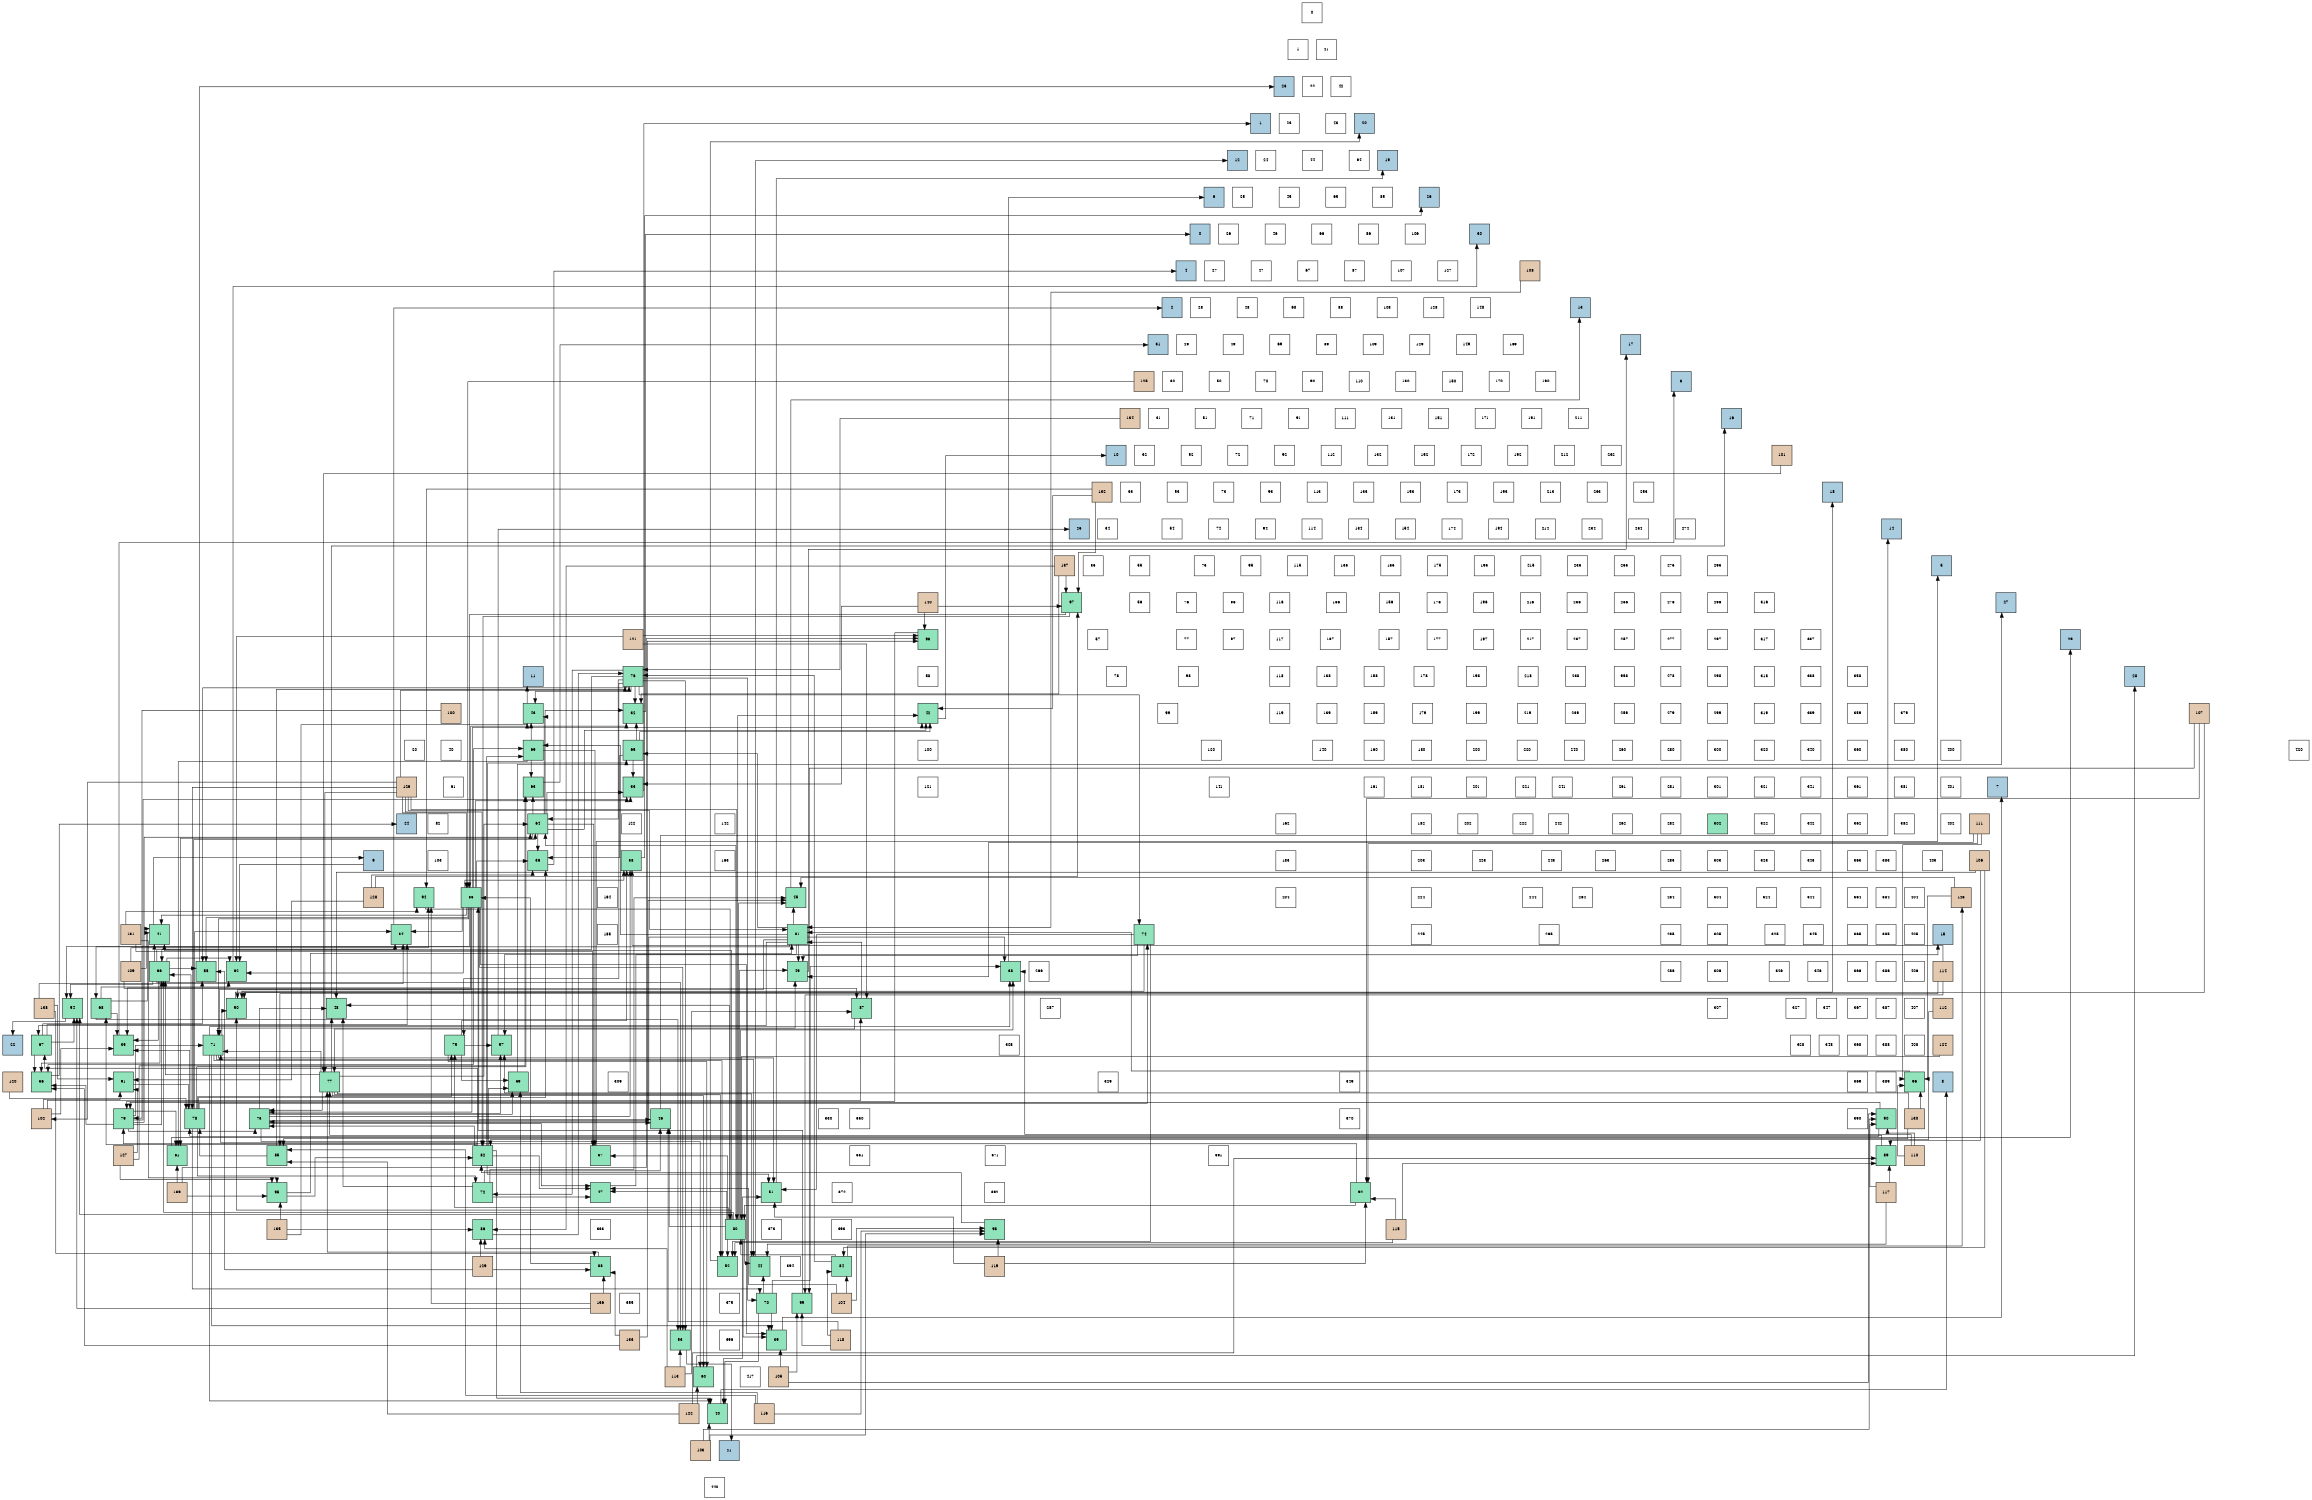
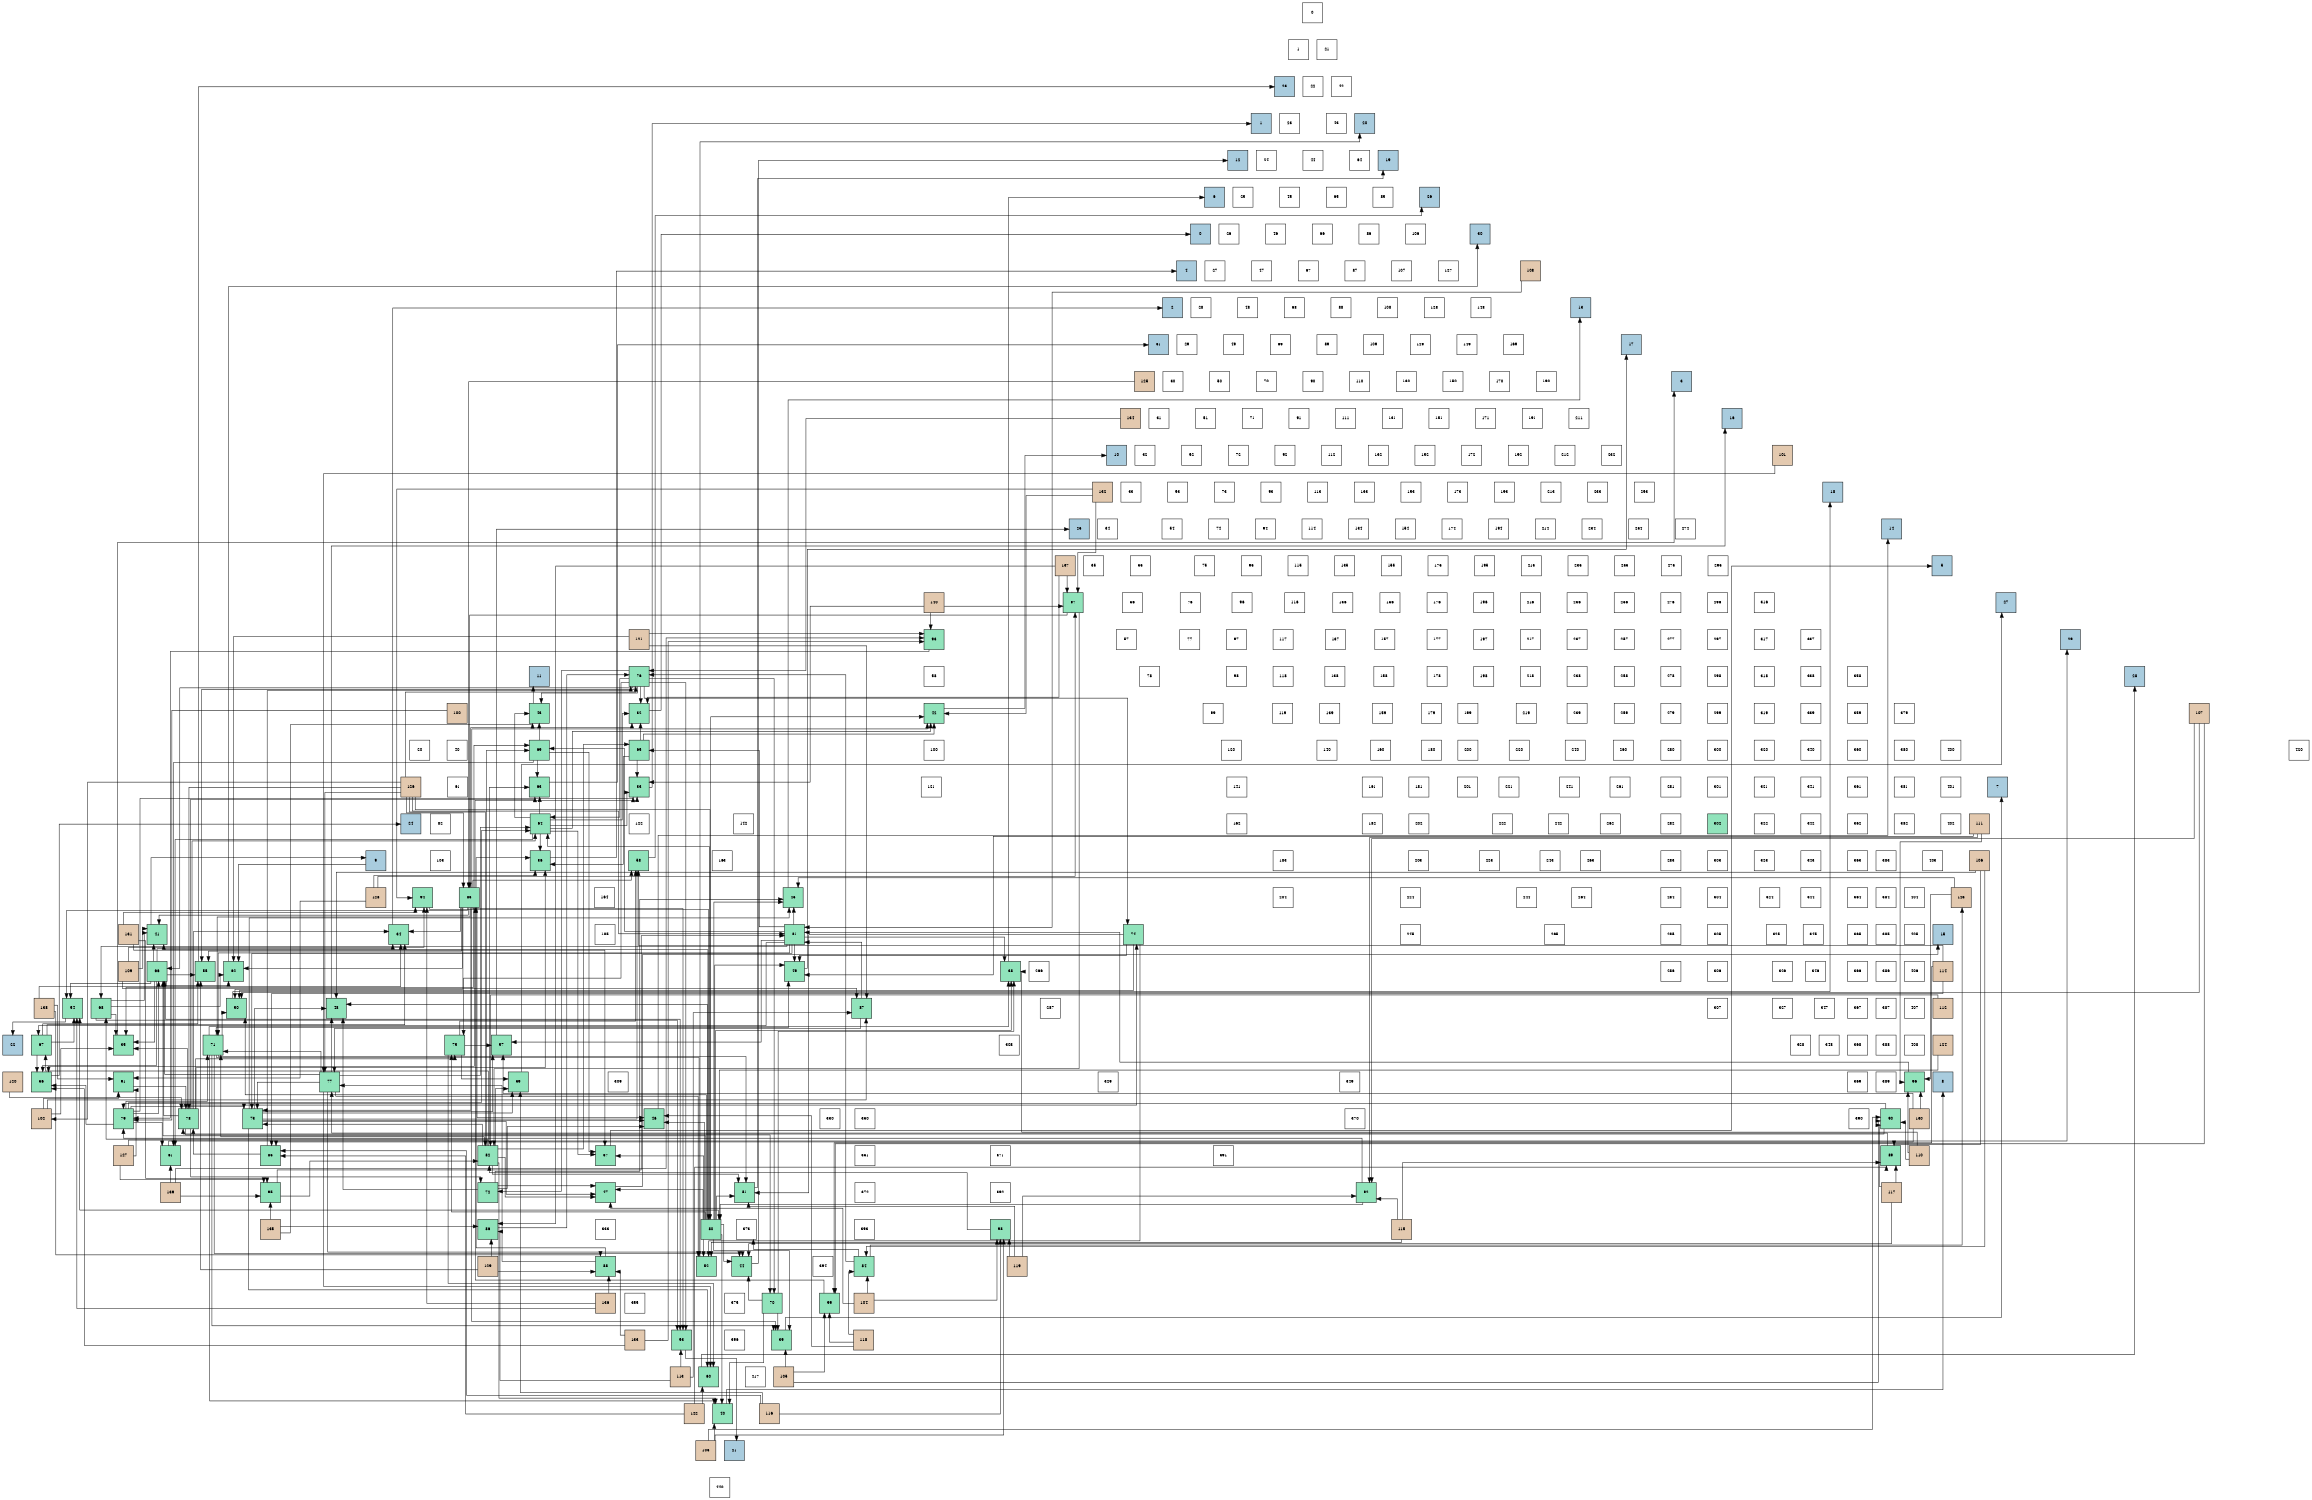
node "958": label "958" -> "258"
edge "84" -> "80": now "84" -> "373"
